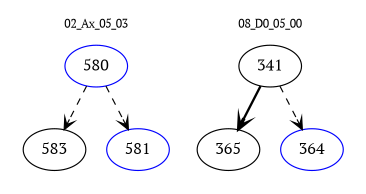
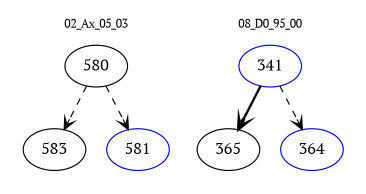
cluster "08_D0_05_00": label "08_D0_05_00" -> "08_D0_95_00"
node "580": color blue -> black
node "341": color black -> blue
